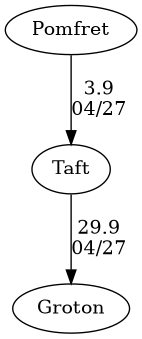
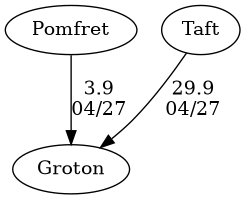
edge "Pomfret" -> "Taft": now "Pomfret" -> "Groton"
